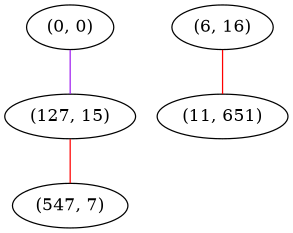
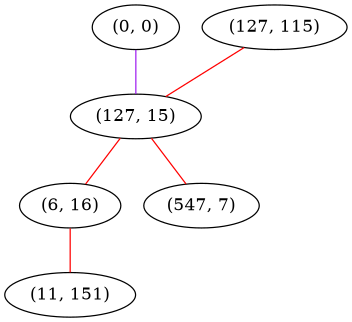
node "(127, 115)": added
node "(11, 651)": label "(11, 651)" -> "(11, 151)"
edge "(127, 15)" -- "(6, 16)": added
